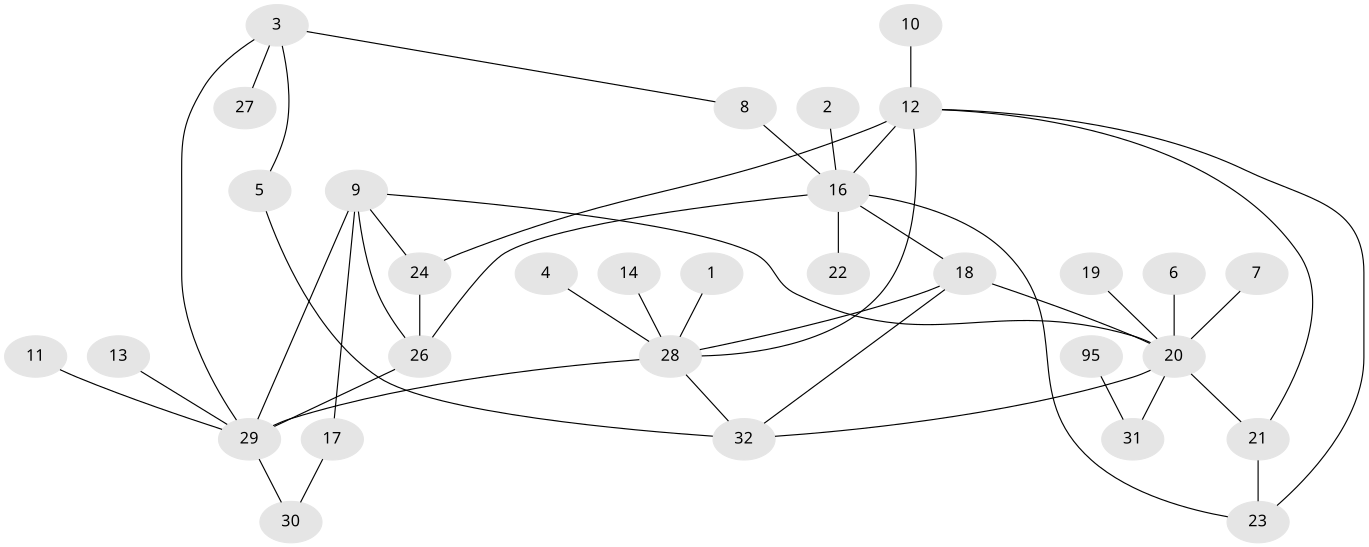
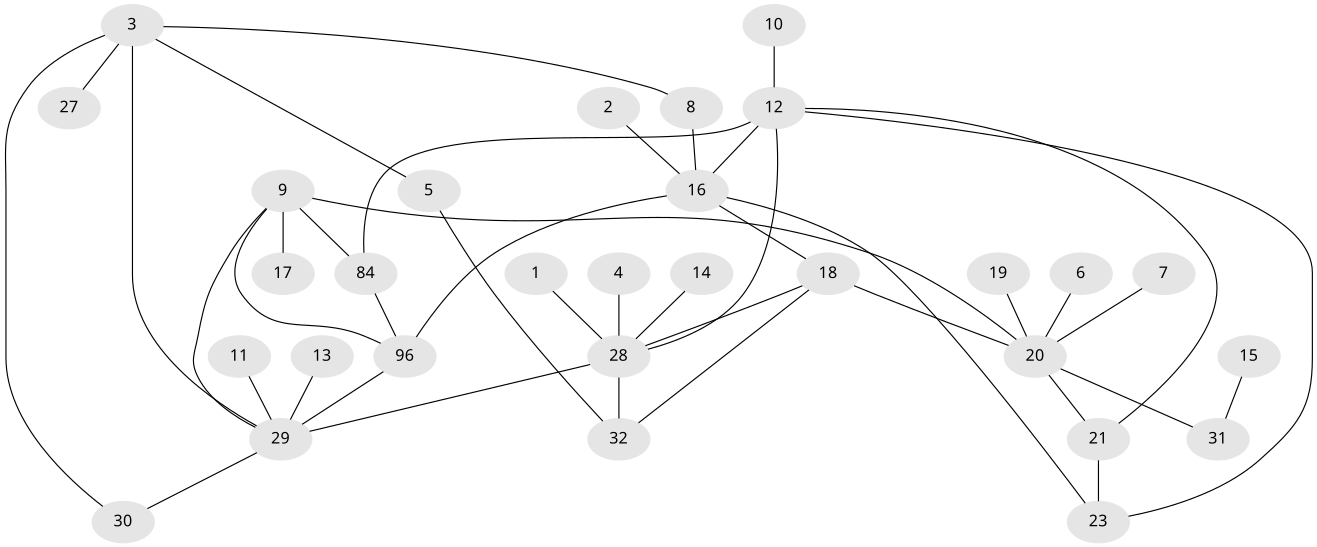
node "24": label "24" -> "84"
node "22": removed
node "26": label "26" -> "96"
node "95": label "95" -> "15"
edge "20" -- "32": removed
edge "17" -- "30": now "3" -- "30"
